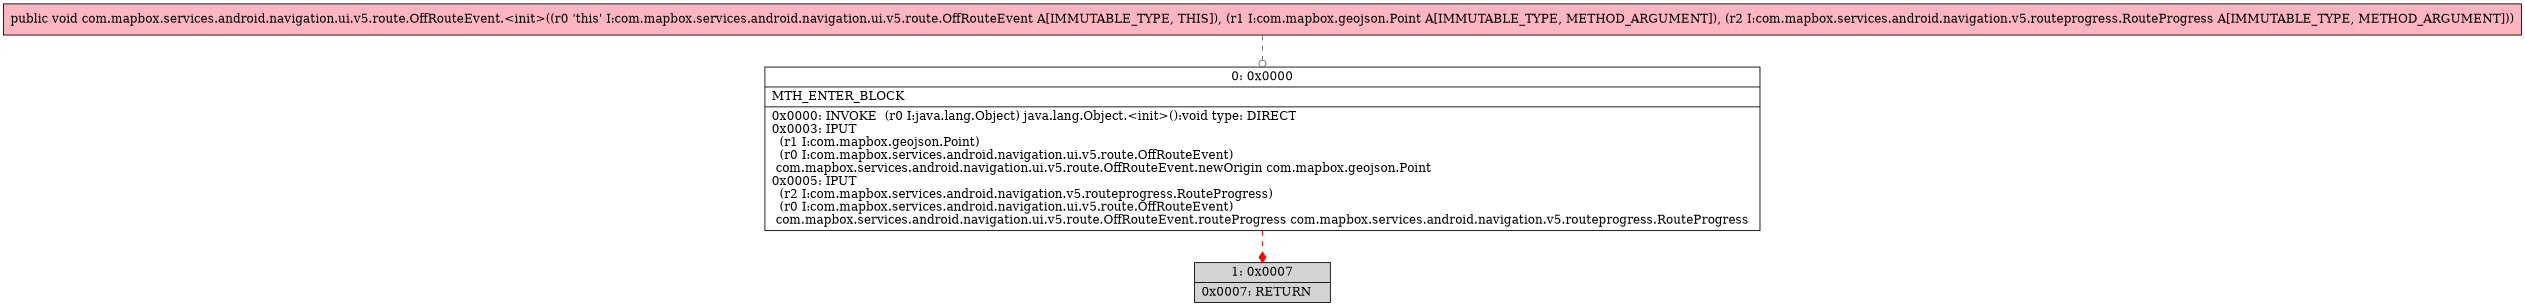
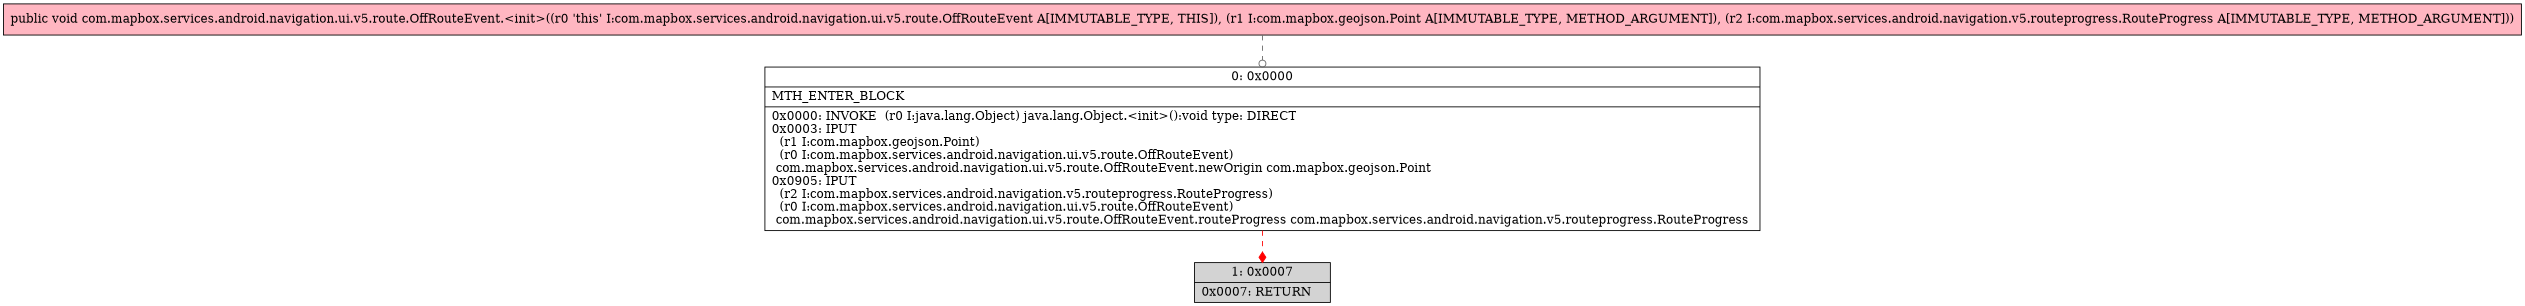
node "0: 0x0000": text "0x0005: IPUT" -> "0x0905: IPUT"
